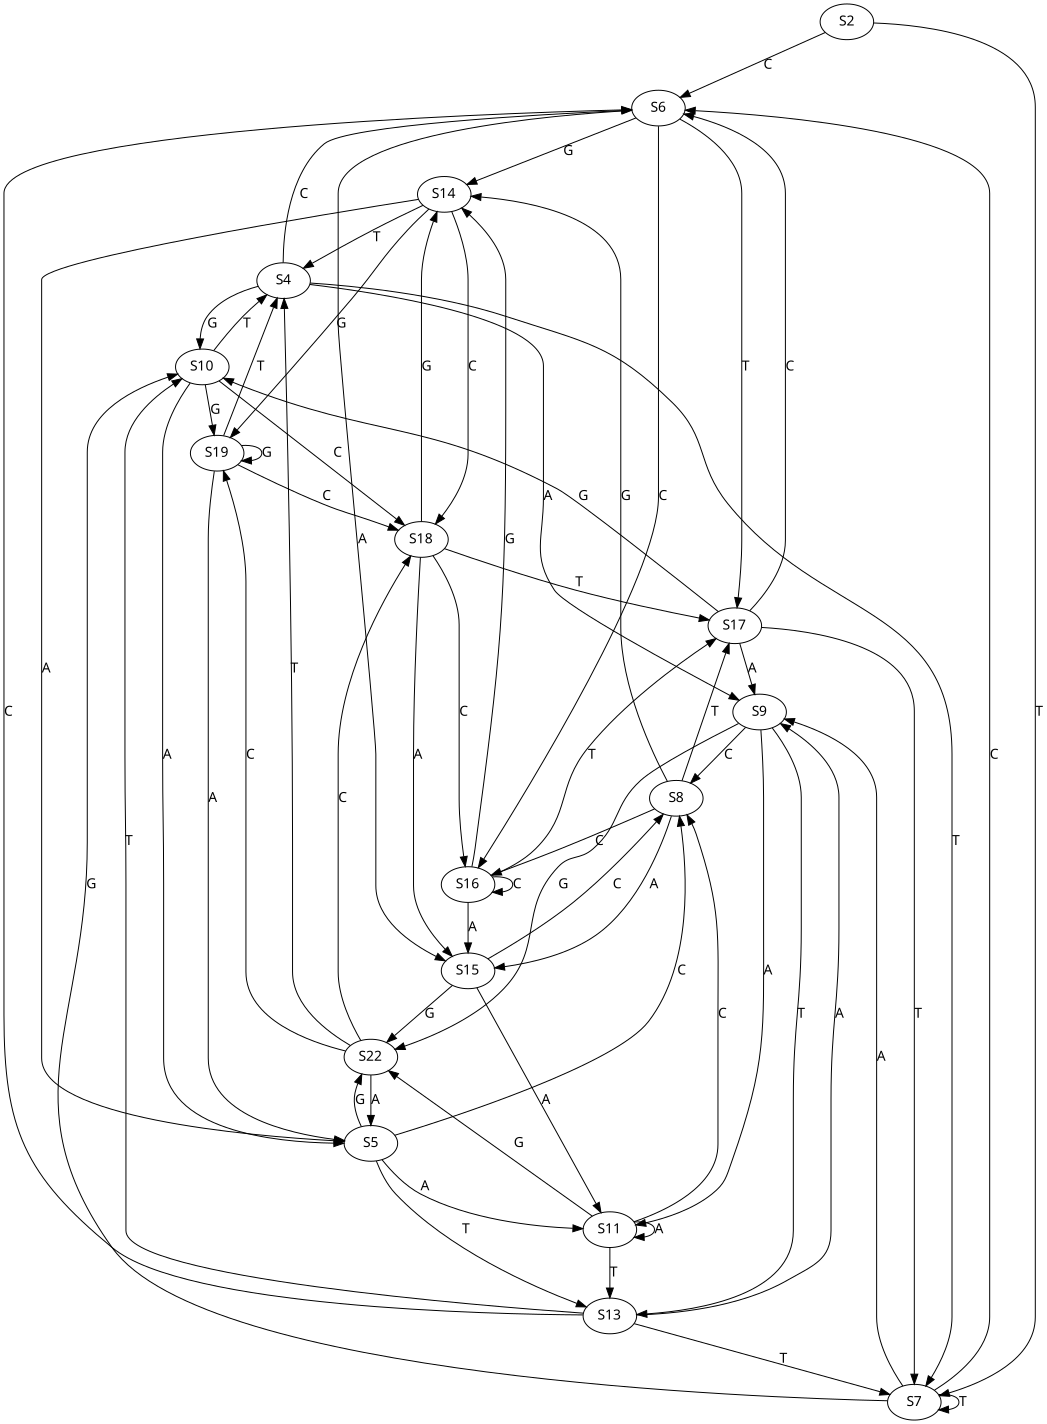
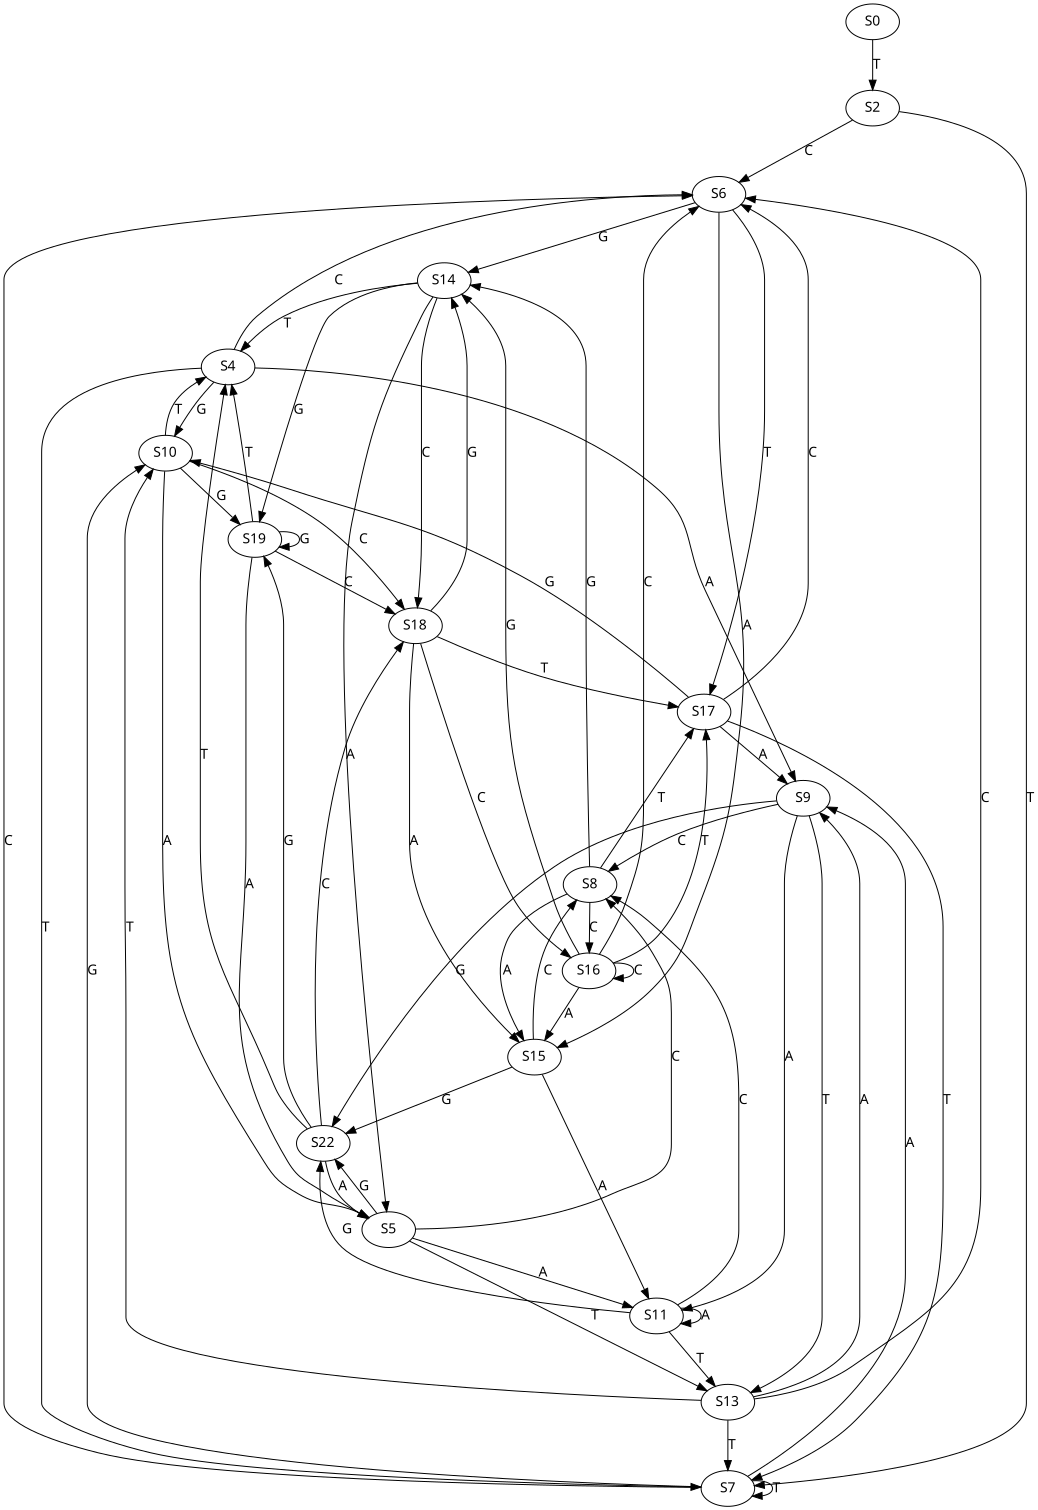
node "S0": added
edge "S6" -> "S16": reversed
edge "S22" -> "S19": label "C" -> "G"
